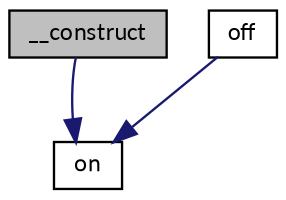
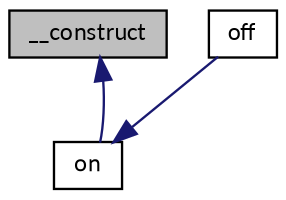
edge "__construct" -> "on": reversed
